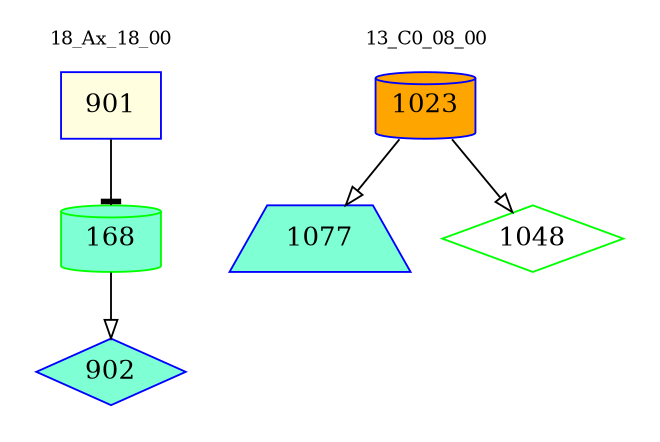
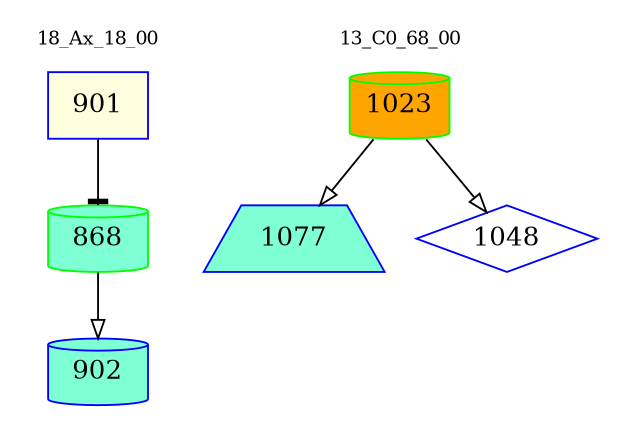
cluster "13_C0_08_00": label "13_C0_08_00" -> "13_C0_68_00"
node "1023": color blue -> green
node "168": label "168" -> "868"
node "1048": color green -> blue
node "902": shape diamond -> cylinder
